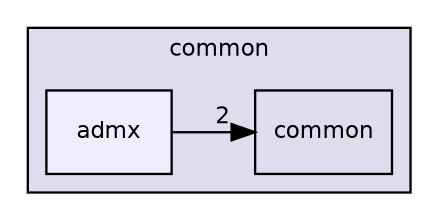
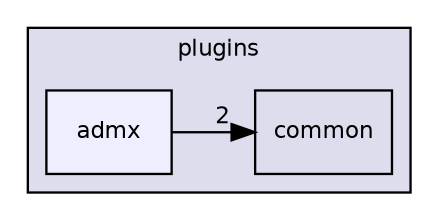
cluster "common": label "common" -> "plugins"
